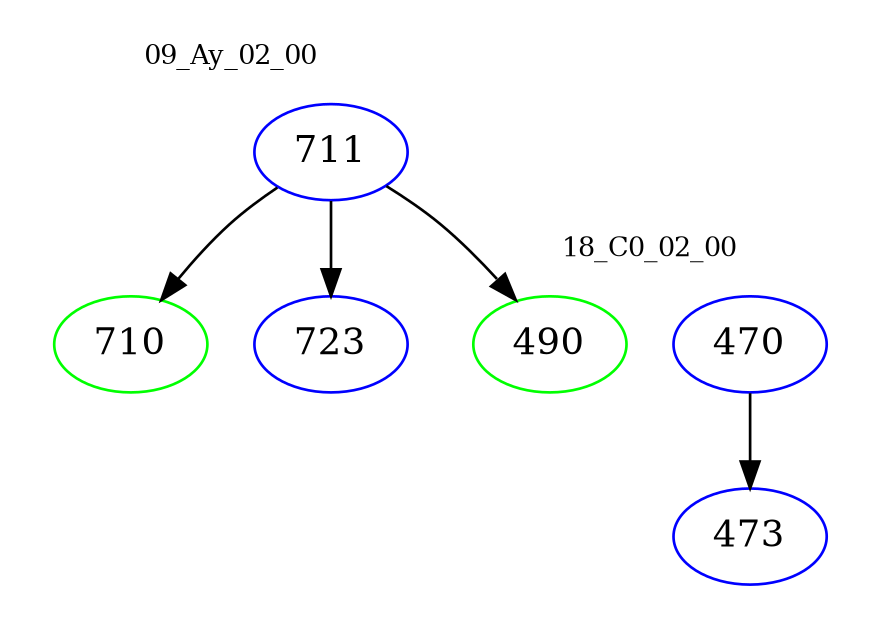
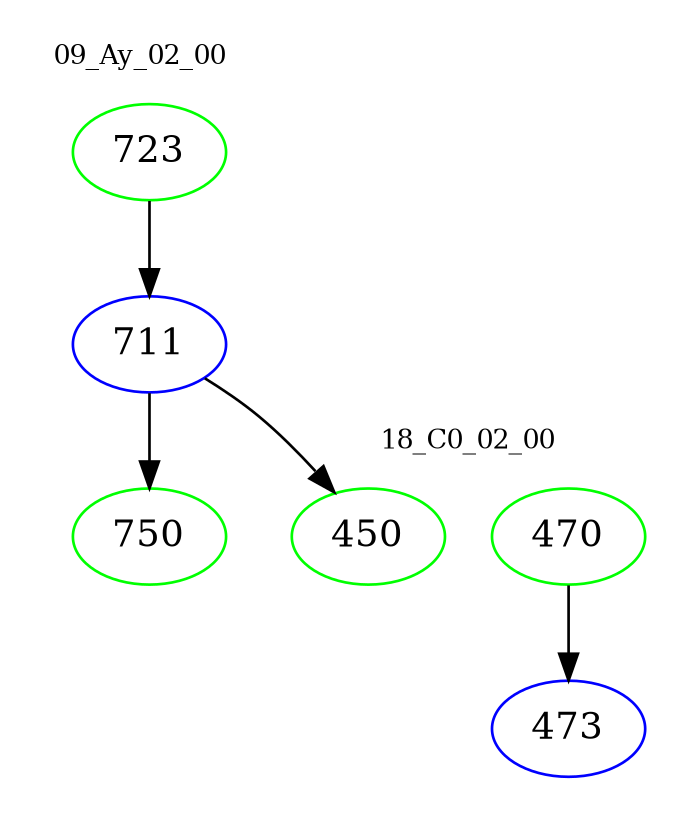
edge "711" -> "723": reversed
node "710": label "710" -> "750"
node "723": color blue -> green
node "490": label "490" -> "450"
node "470": color blue -> green
